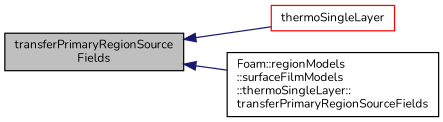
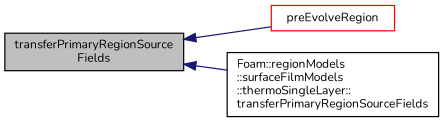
node "thermoSingleLayer": label "thermoSingleLayer" -> "preEvolveRegion"
